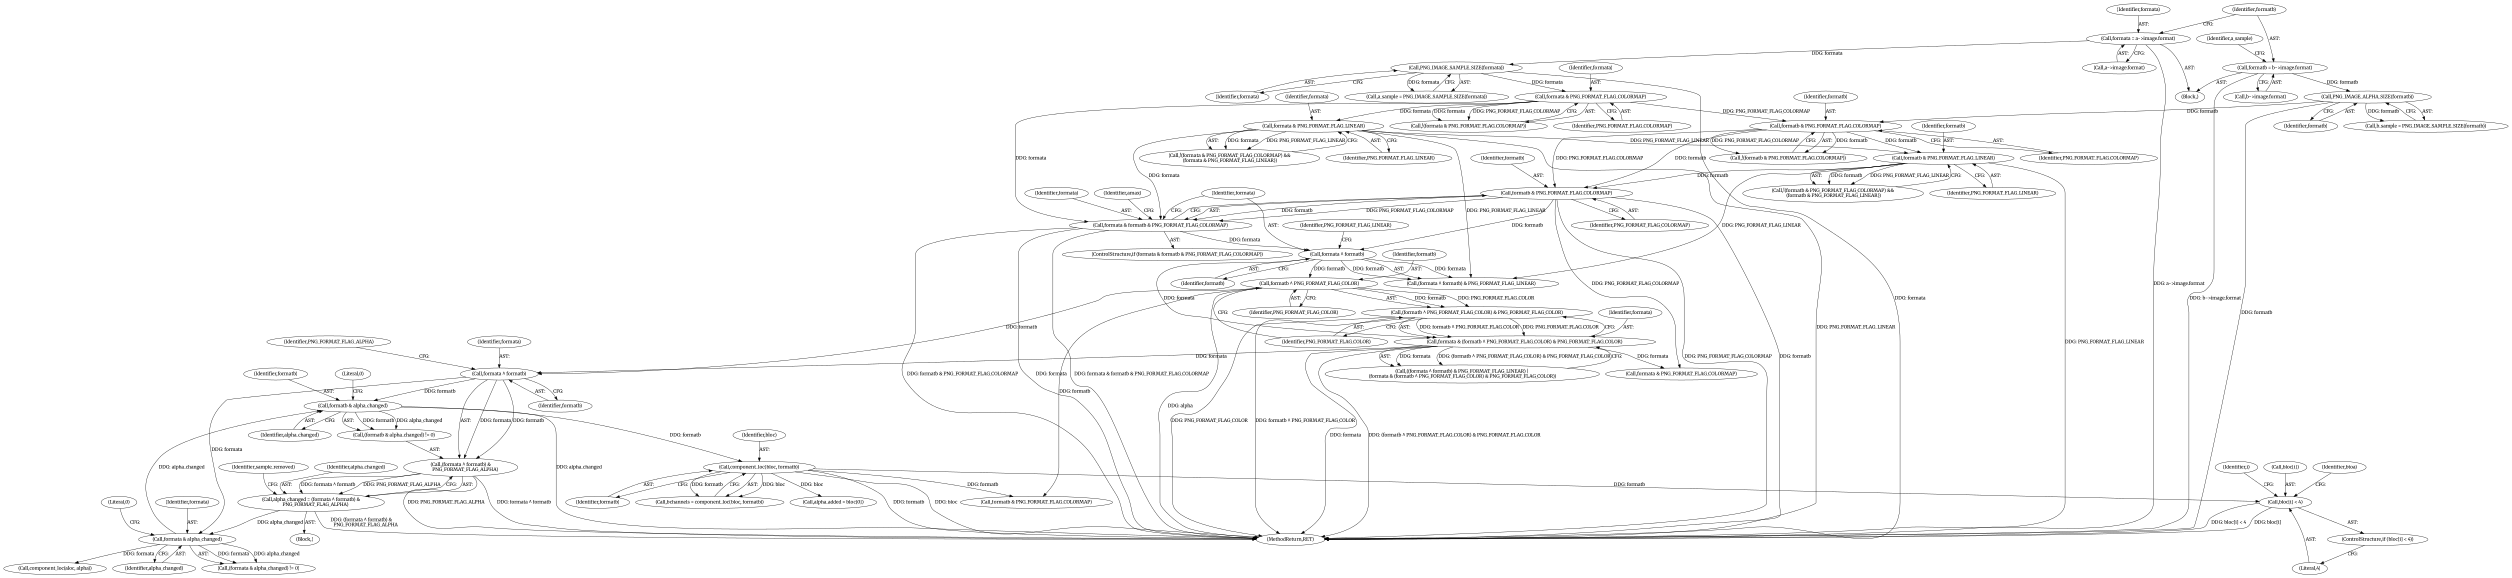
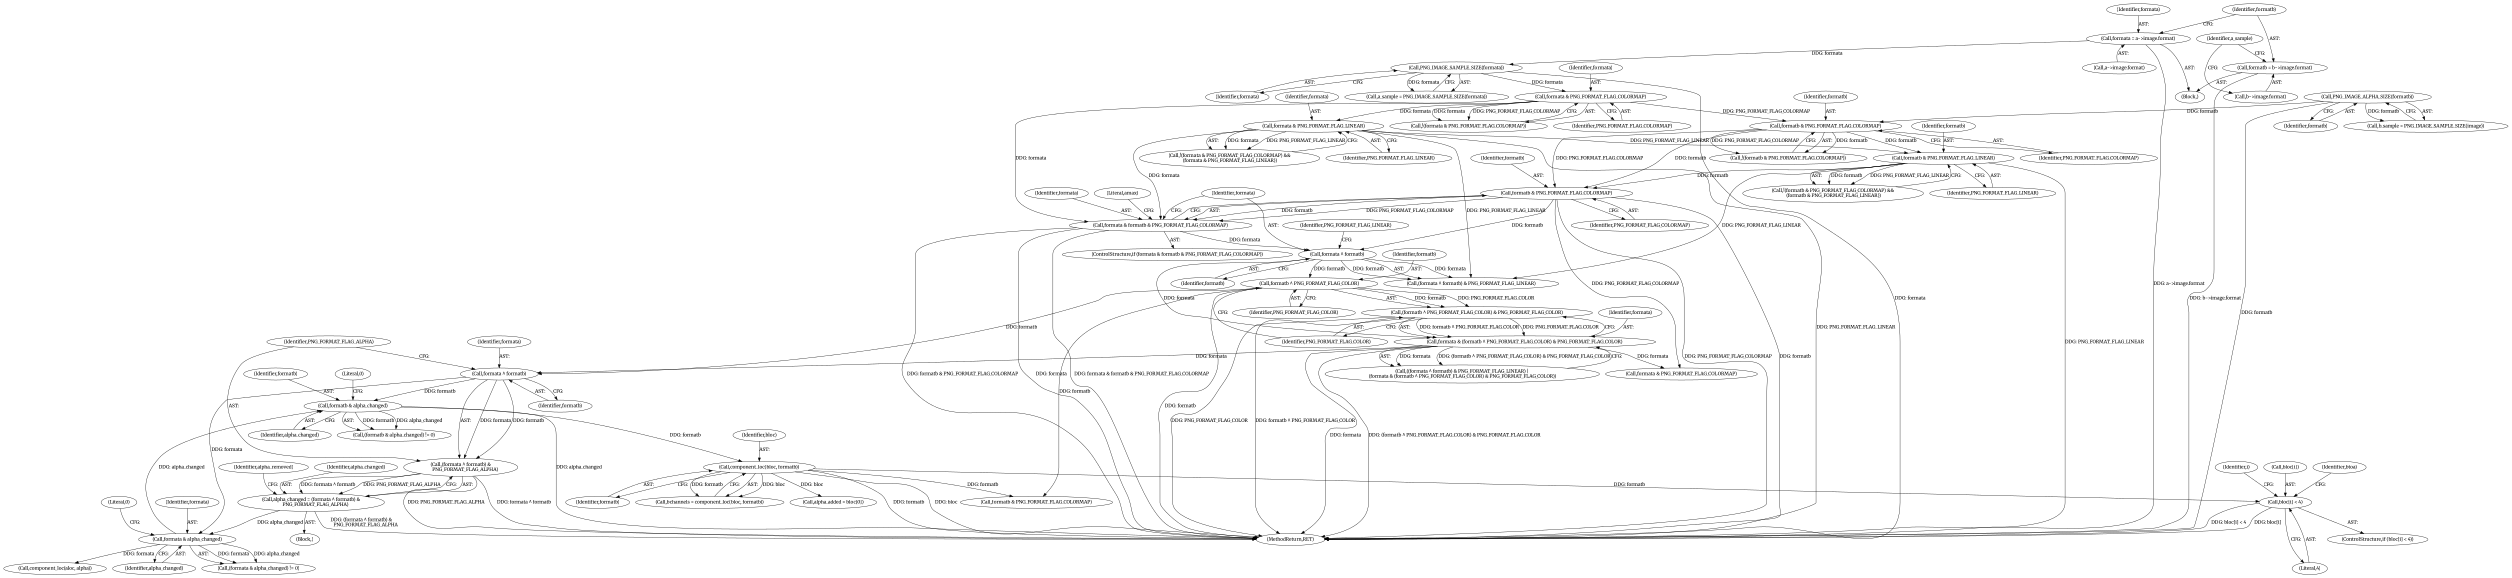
edge "(Call,formata = a->image.format)" -> "(Call,a->image.format)": removed, label "CFG:"
edge "(Call,formatb = b->image.format)" -> "(Call,b->image.format)": now "(Identifier,a_sample)" -> "(Call,b->image.format)"
edge "(Call,formatb = b->image.format)" -> "(Call,PNG_IMAGE_ALPHA_SIZE(formatb))": removed, label "DDG: formatb"
node "(Call,b_sample = PNG_IMAGE_SAMPLE_SIZE(formatb))": label "(Call,b_sample = PNG_IMAGE_SAMPLE_SIZE(formatb))" -> "(Call,b_sample = PNG_IMAGE_SAMPLE_SIZE(image))"
node "(Identifier,amax)": label "(Identifier,amax)" -> "(Literal,amax)"
edge "(Call,formatb ^ PNG_FORMAT_FLAG_COLOR)" -> "(MethodReturn,RET)": label "DDG: alpha" -> "DDG: formatb"
edge "(Call,(formatb & alpha_changed) != 0)" -> "(Call,(formata ^ formatb) & PNG_FORMAT_FLAG_ALPHA)": now "(Identifier,PNG_FORMAT_FLAG_ALPHA)" -> "(Call,(formata ^ formatb) & PNG_FORMAT_FLAG_ALPHA)"
node "(Identifier,sample_removed)": label "(Identifier,sample_removed)" -> "(Identifier,alpha_removed)"
edge "(ControlStructure,if (bloc[i] < 4))" -> "(Literal,4)": now "(Call,bloc[i] < 4)" -> "(Literal,4)"
